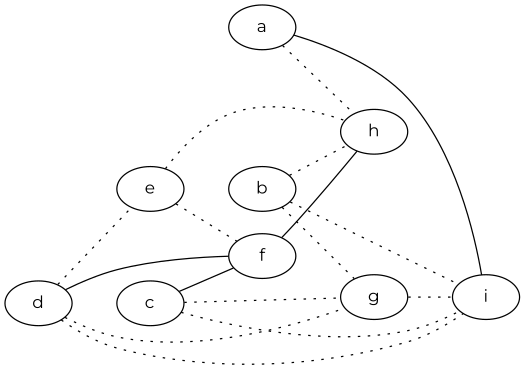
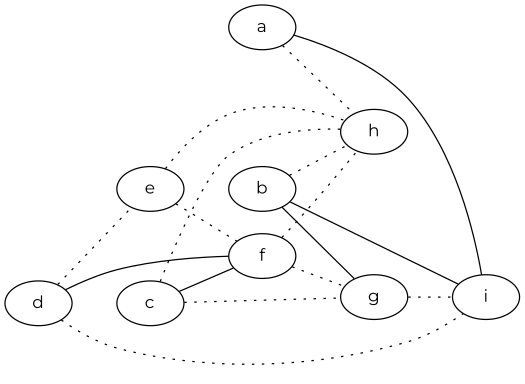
edge "h" -- "f": style solid -> dotted
edge "b" -- "g": style dotted -> solid
edge "b" -- "i": style dotted -> solid
edge "i" -- "c": now "h" -- "c"
edge "g" -- "d": now "g" -- "f"
